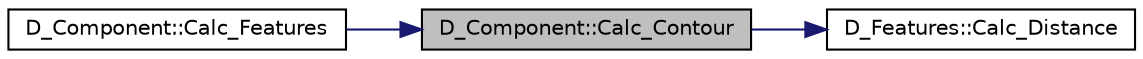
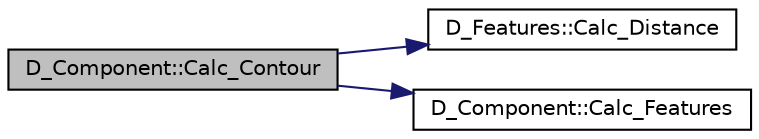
edge "D_Component::Calc_Features" -> "D_Component::Calc_Contour": reversed
